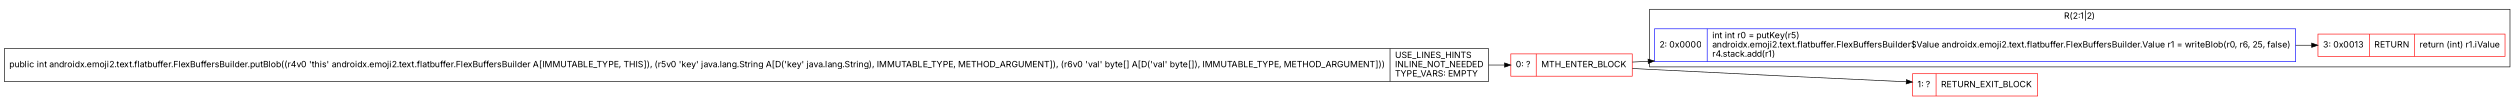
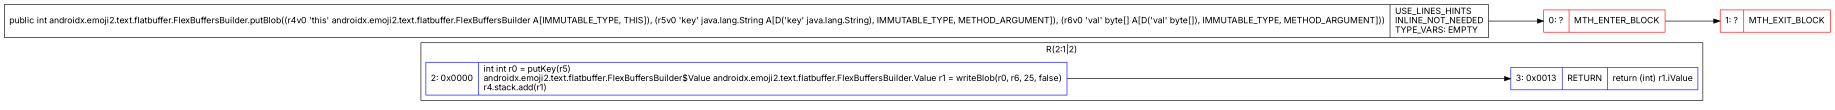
node "3: 0x0013": color red -> blue
edge "0: ?" -> "2: 0x0000": removed
node "1: ?": text "RETURN_EXIT_BLOCK" -> "MTH_EXIT_BLOCK"
